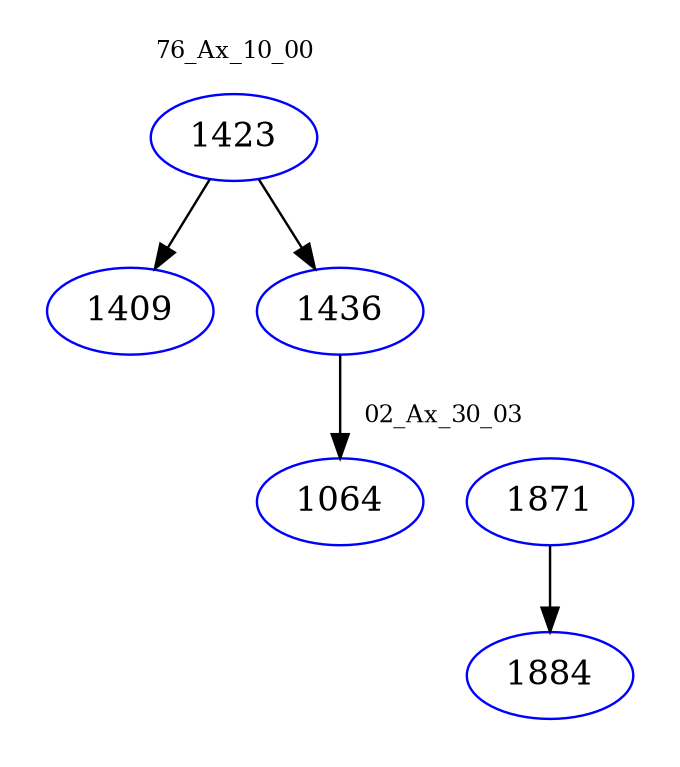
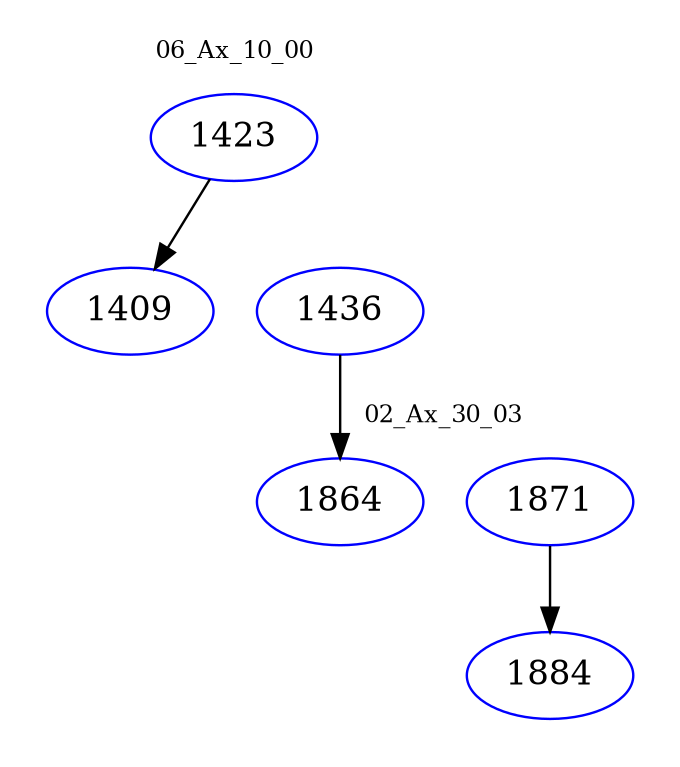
cluster "76_Ax_10_00": label "76_Ax_10_00" -> "06_Ax_10_00"
edge "1423" -> "1436": removed
node "1064": label "1064" -> "1864"
